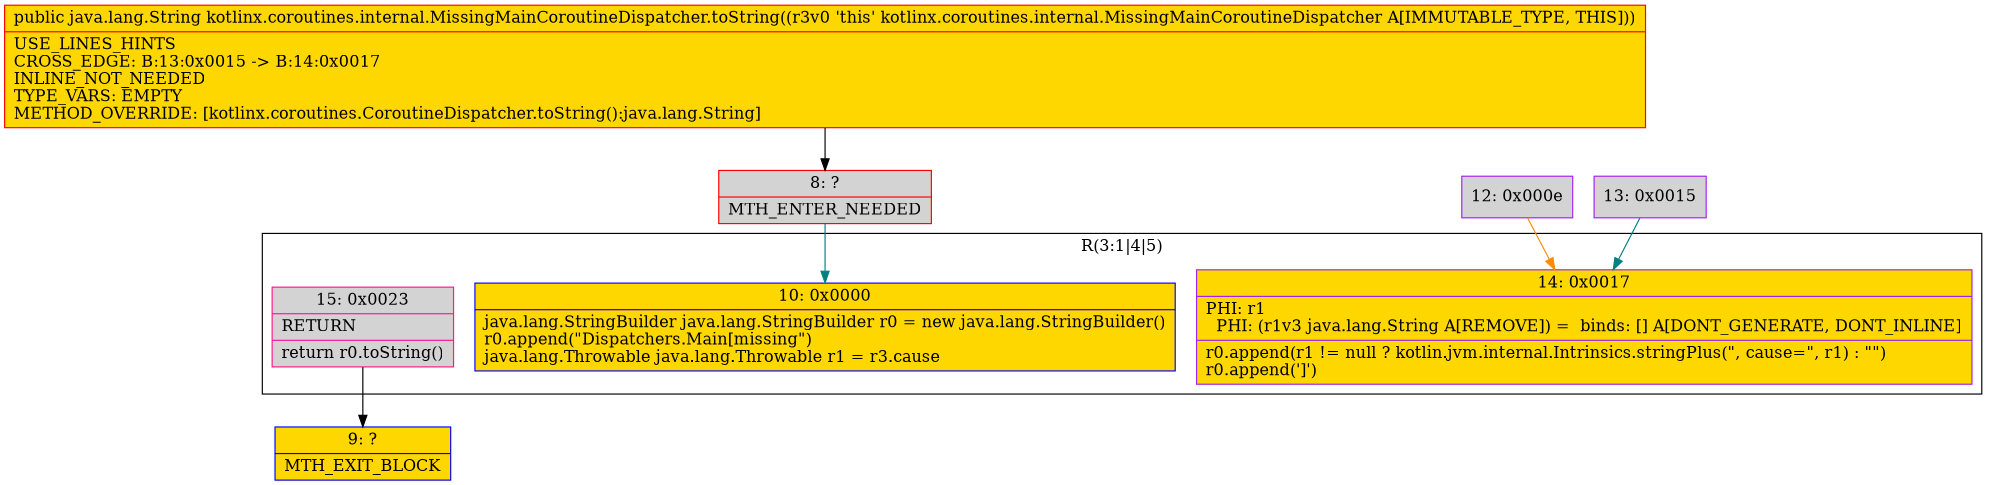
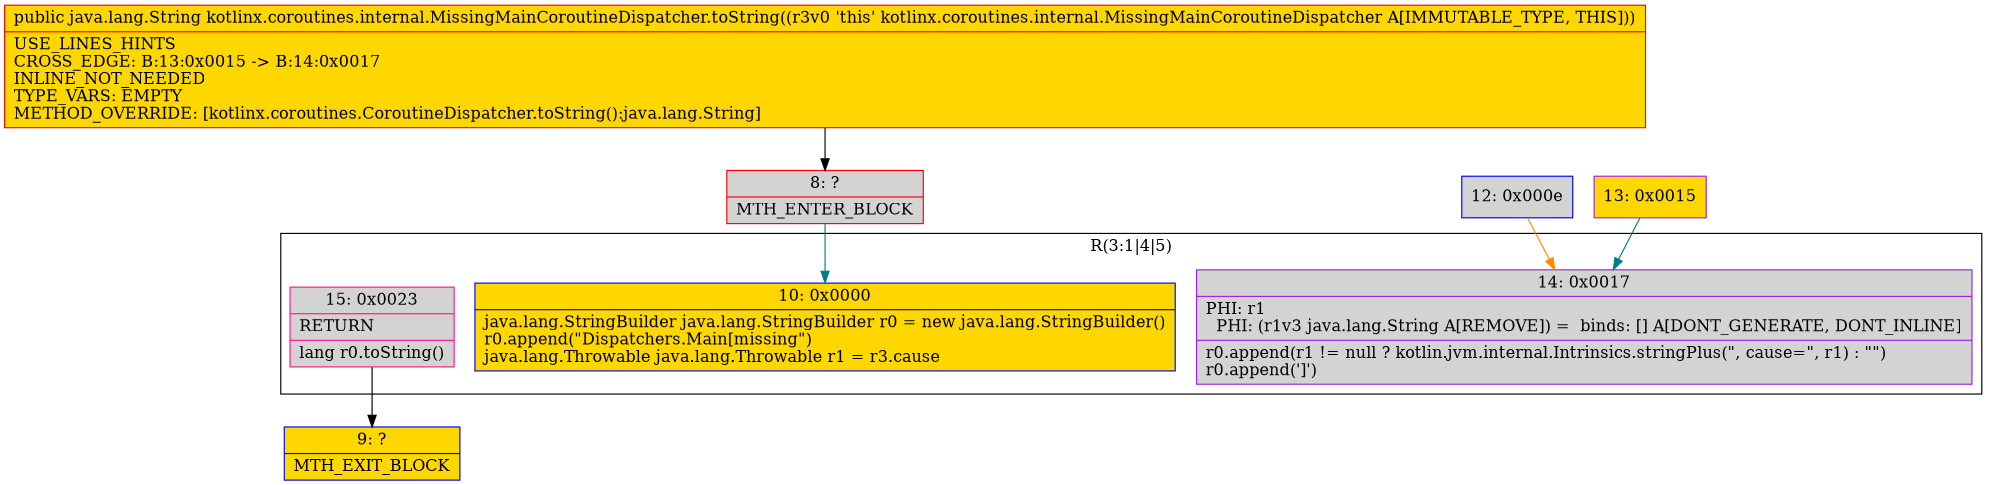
node "12: 0x000e": color purple -> blue
node "13: 0x0015": fillcolor lightgrey -> gold
node "8: ?": text "MTH_ENTER_NEEDED" -> "MTH_ENTER_BLOCK"
node "14: 0x0017": fillcolor gold -> lightgrey
node "15: 0x0023": text "return r0.toString()" -> "lang r0.toString()"
